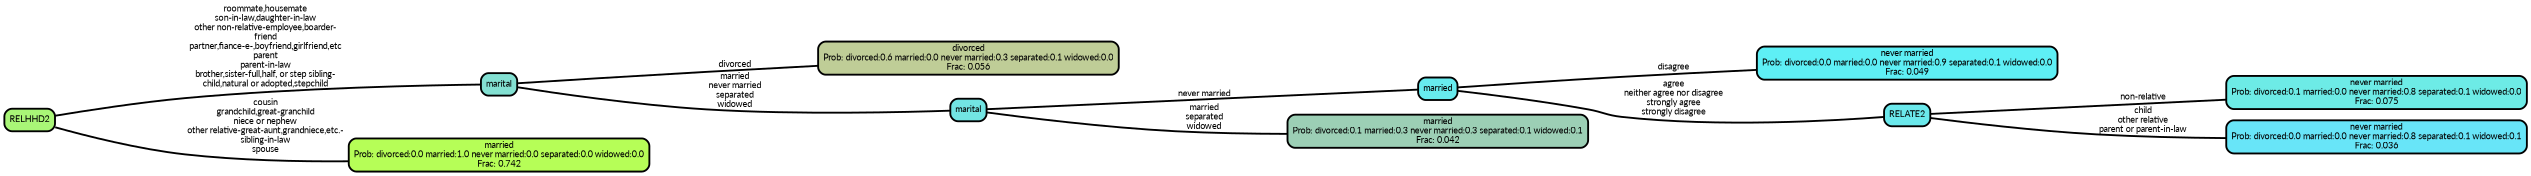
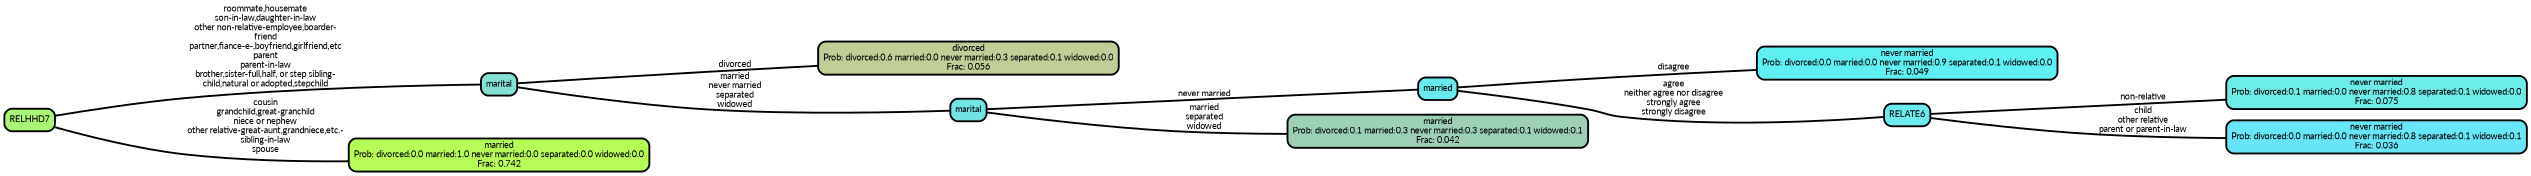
node "RELATE2": label "RELATE2" -> "RELATE6"
node "RELHHD2": label "RELHHD2" -> "RELHHD7"
